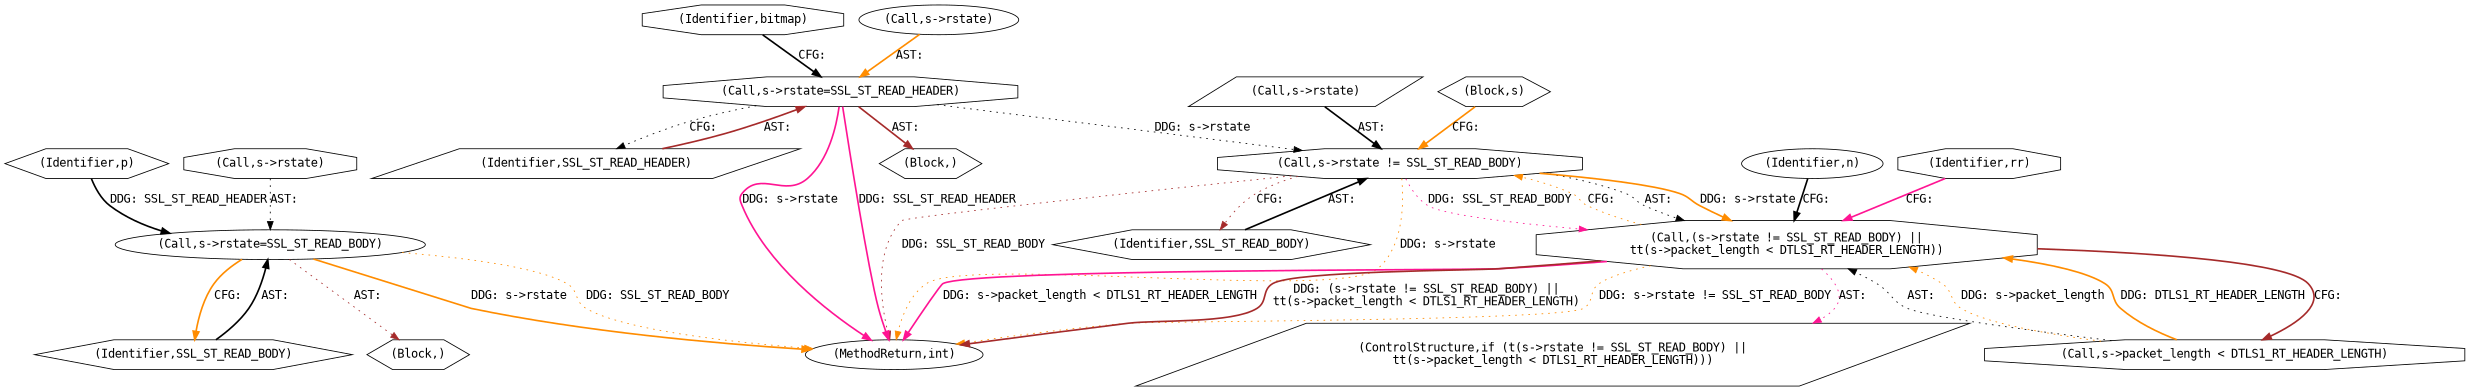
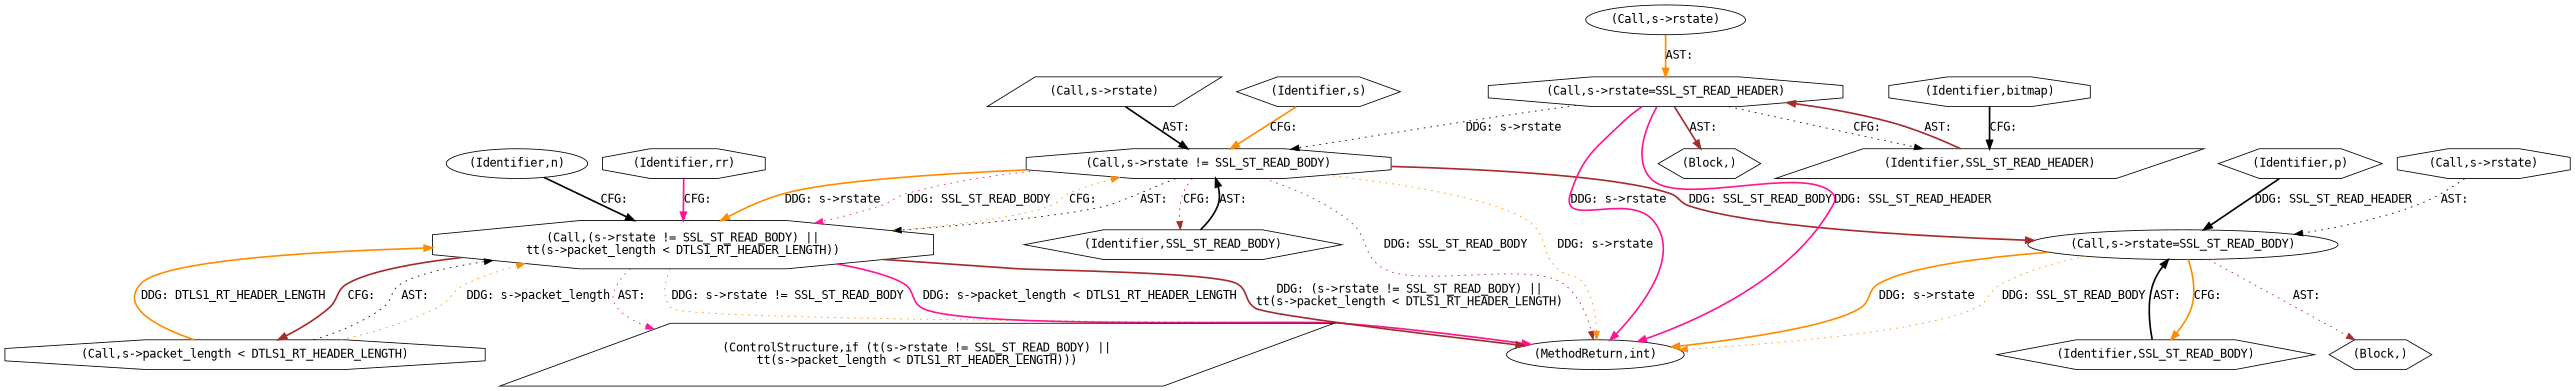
edge "(Identifier,bitmap)" -> "(Call,s->rstate=SSL_ST_READ_HEADER)": now "(Identifier,bitmap)" -> "(Identifier,SSL_ST_READ_HEADER)"
node "(Block,s)": label "(Block,s)" -> "(Identifier,s)"
edge "(Call,s->rstate != SSL_ST_READ_BODY)" -> "(Call,s->rstate=SSL_ST_READ_BODY)": added, label "DDG: SSL_ST_READ_BODY"
